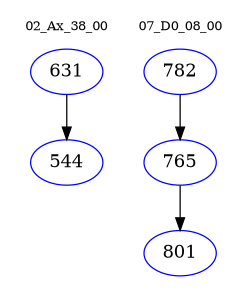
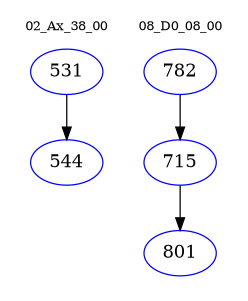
cluster "07_D0_08_00": label "07_D0_08_00" -> "08_D0_08_00"
node "631": label "631" -> "531"
node "765": label "765" -> "715"
